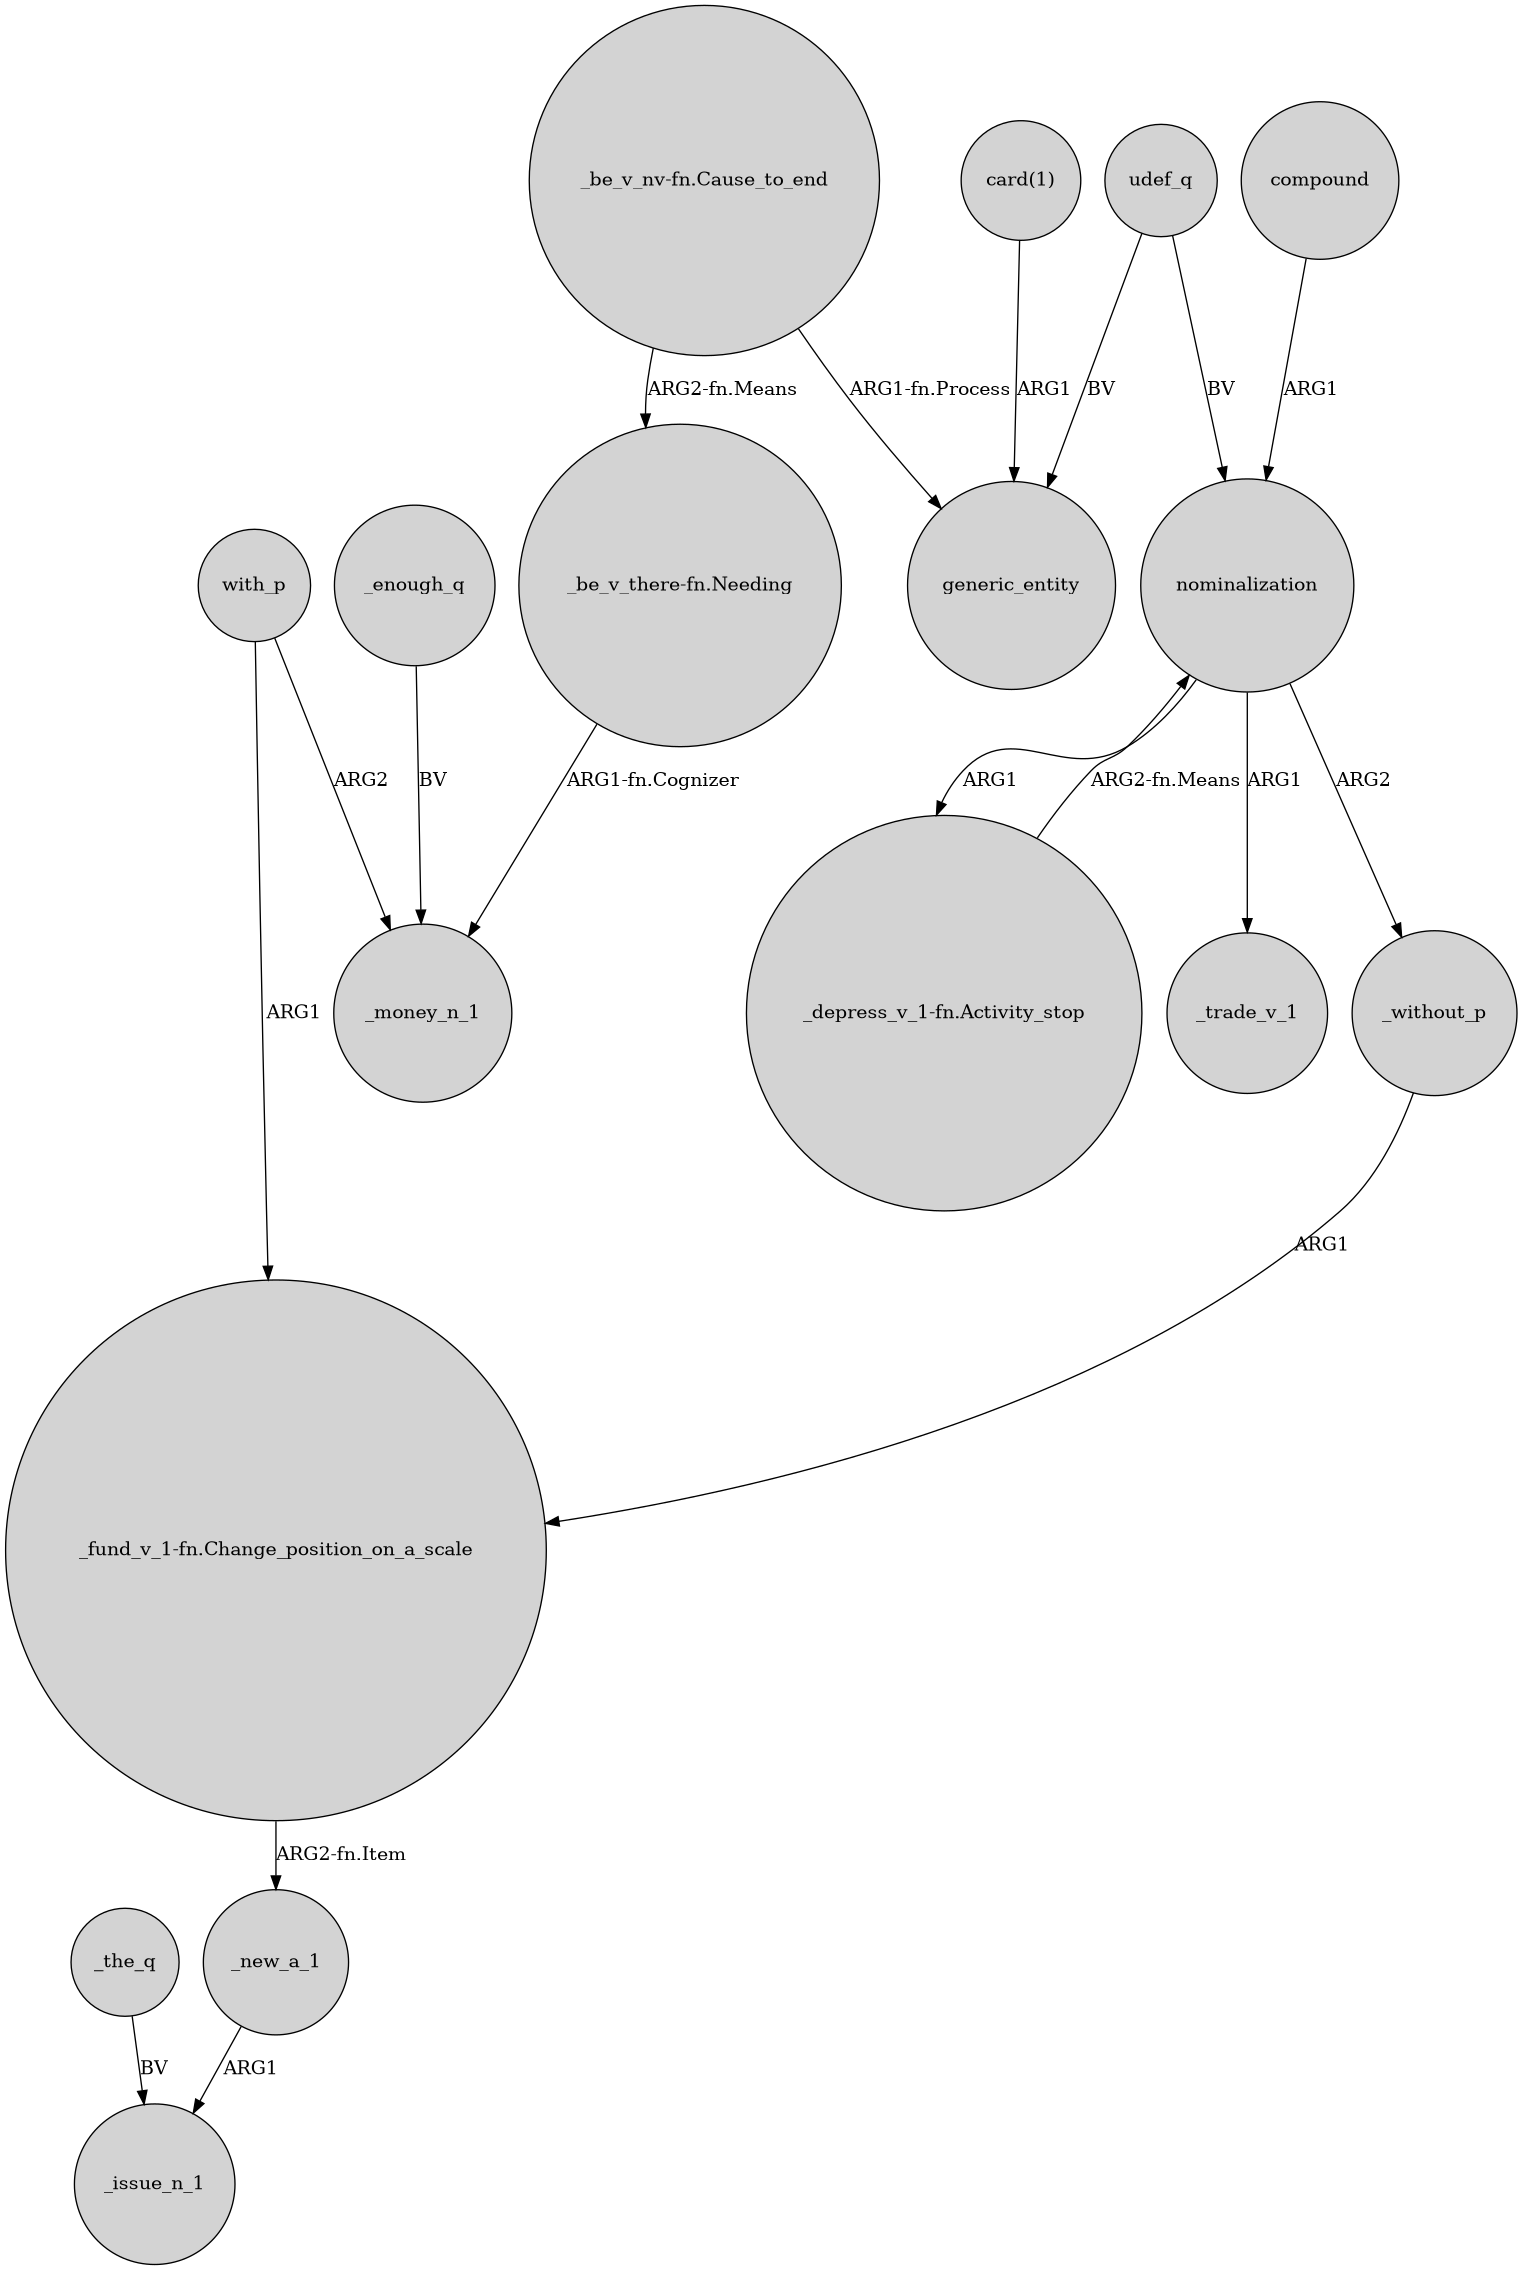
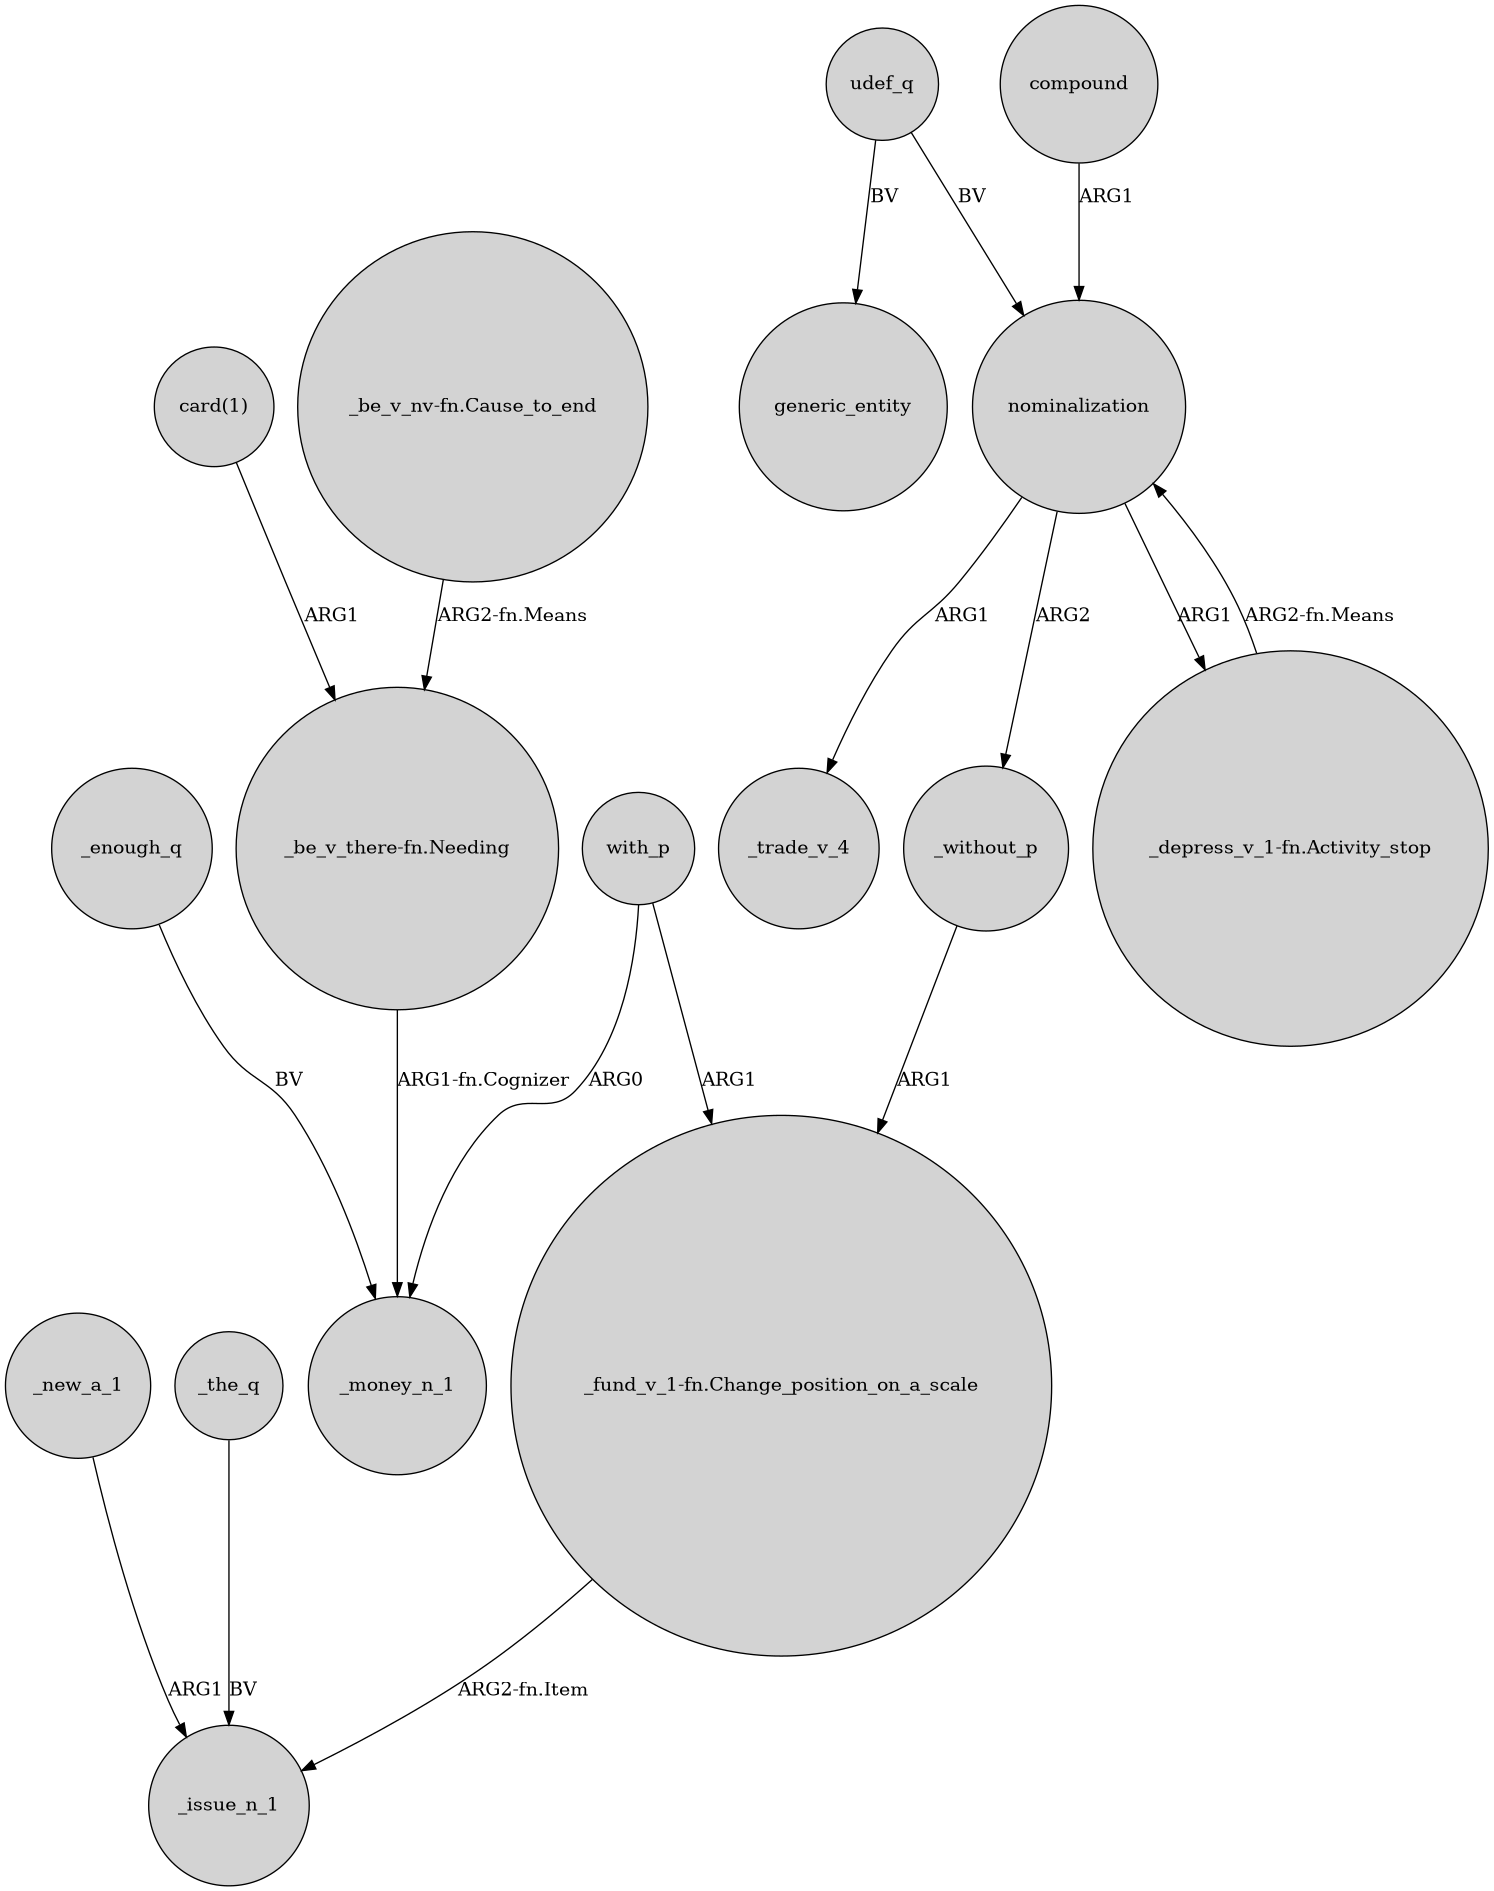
edge "card(1)" -> "generic_entity": now "card(1)" -> "_be_v_there-fn.Needing"
edge "_be_v_nv-fn.Cause_to_end" -> "generic_entity": removed, label "ARG1-fn.Process"
edge "with_p" -> "_money_n_1": label "ARG2" -> "ARG0"
node "_trade_v_1": label "_trade_v_1" -> "_trade_v_4"
edge "_fund_v_1-fn.Change_position_on_a_scale" -> "_new_a_1": now "_fund_v_1-fn.Change_position_on_a_scale" -> "_issue_n_1"
